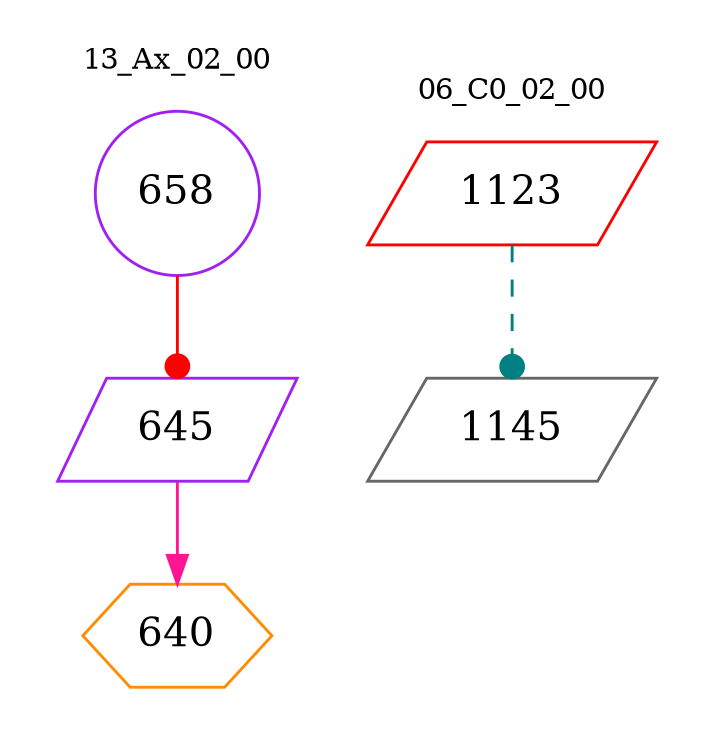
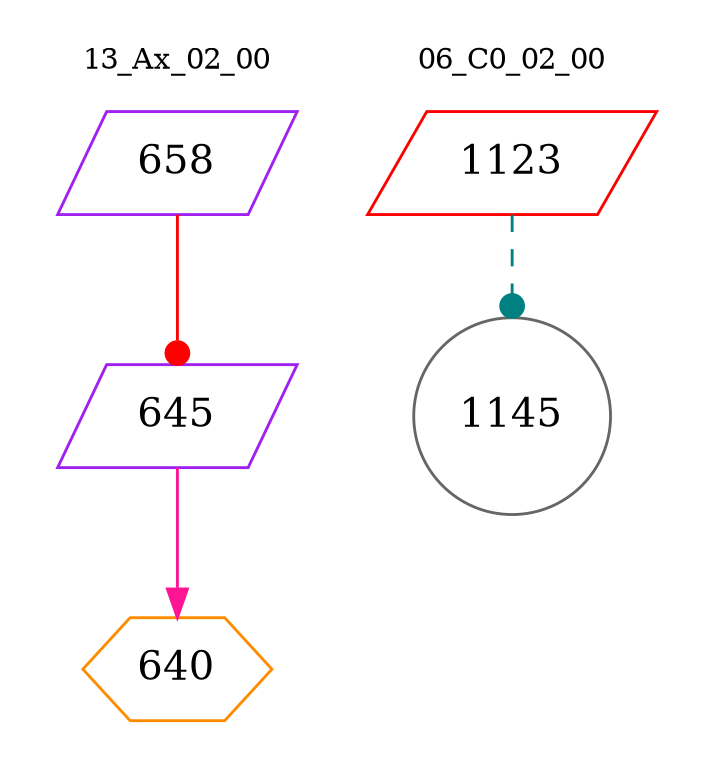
node "658": shape circle -> parallelogram
node "1145": shape parallelogram -> circle
